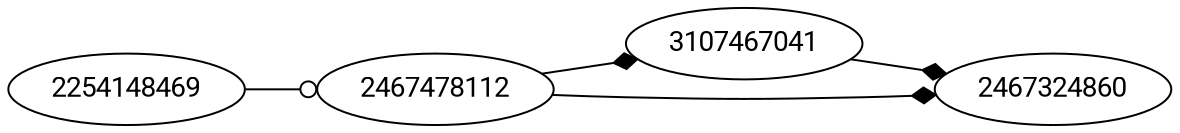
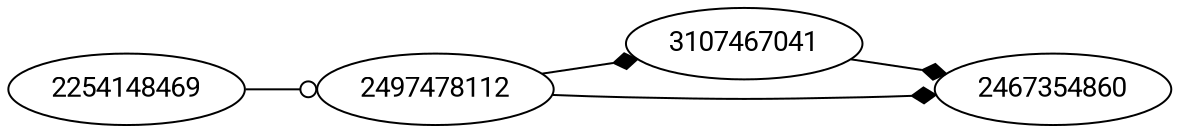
node "2467478112": label "2467478112" -> "2497478112"
node "2467324860": label "2467324860" -> "2467354860"
